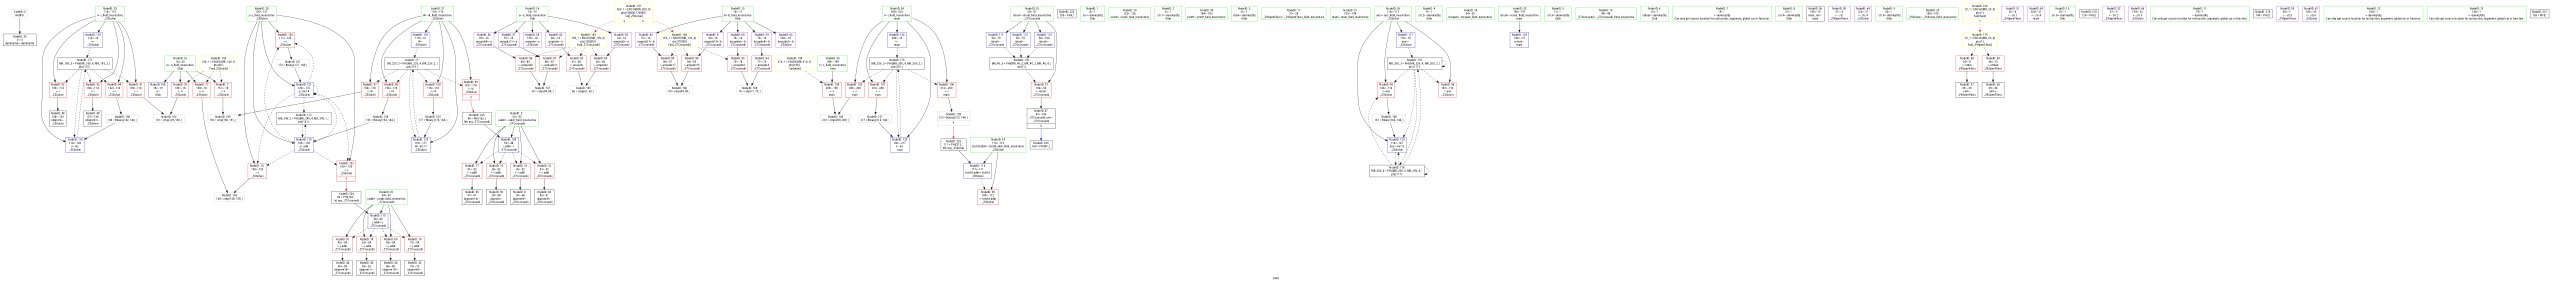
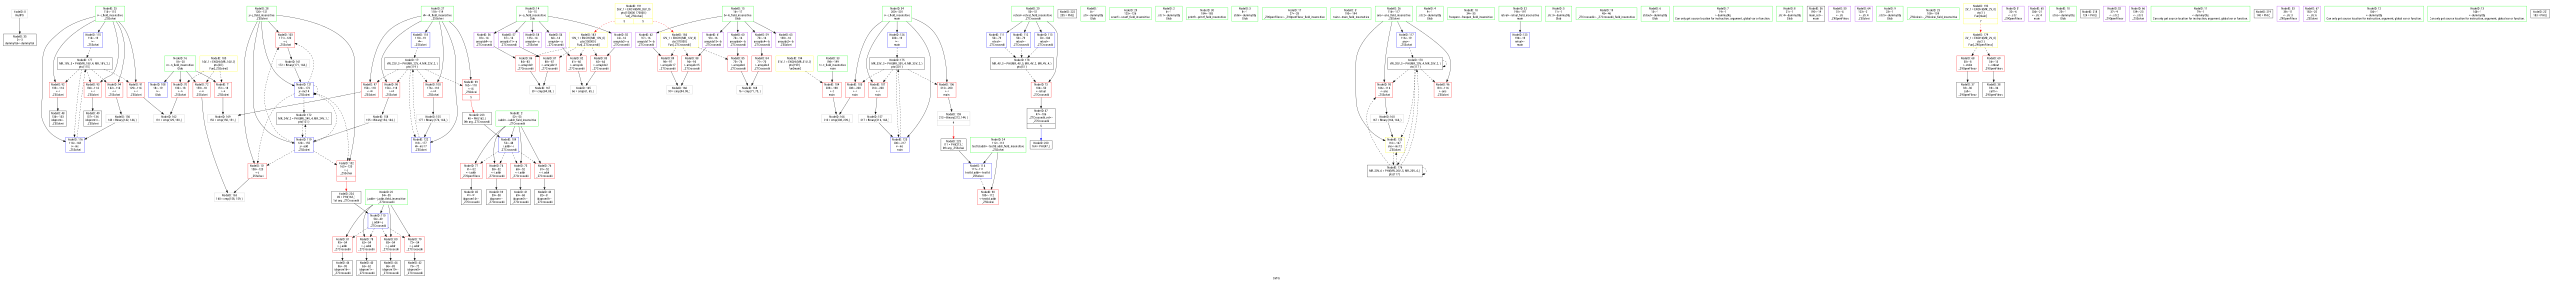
node "NodeID: 120": color blue -> yellow
node "NodeID: 77": text "_Z7Crossedii" -> "_Z7OpenFilesv"
